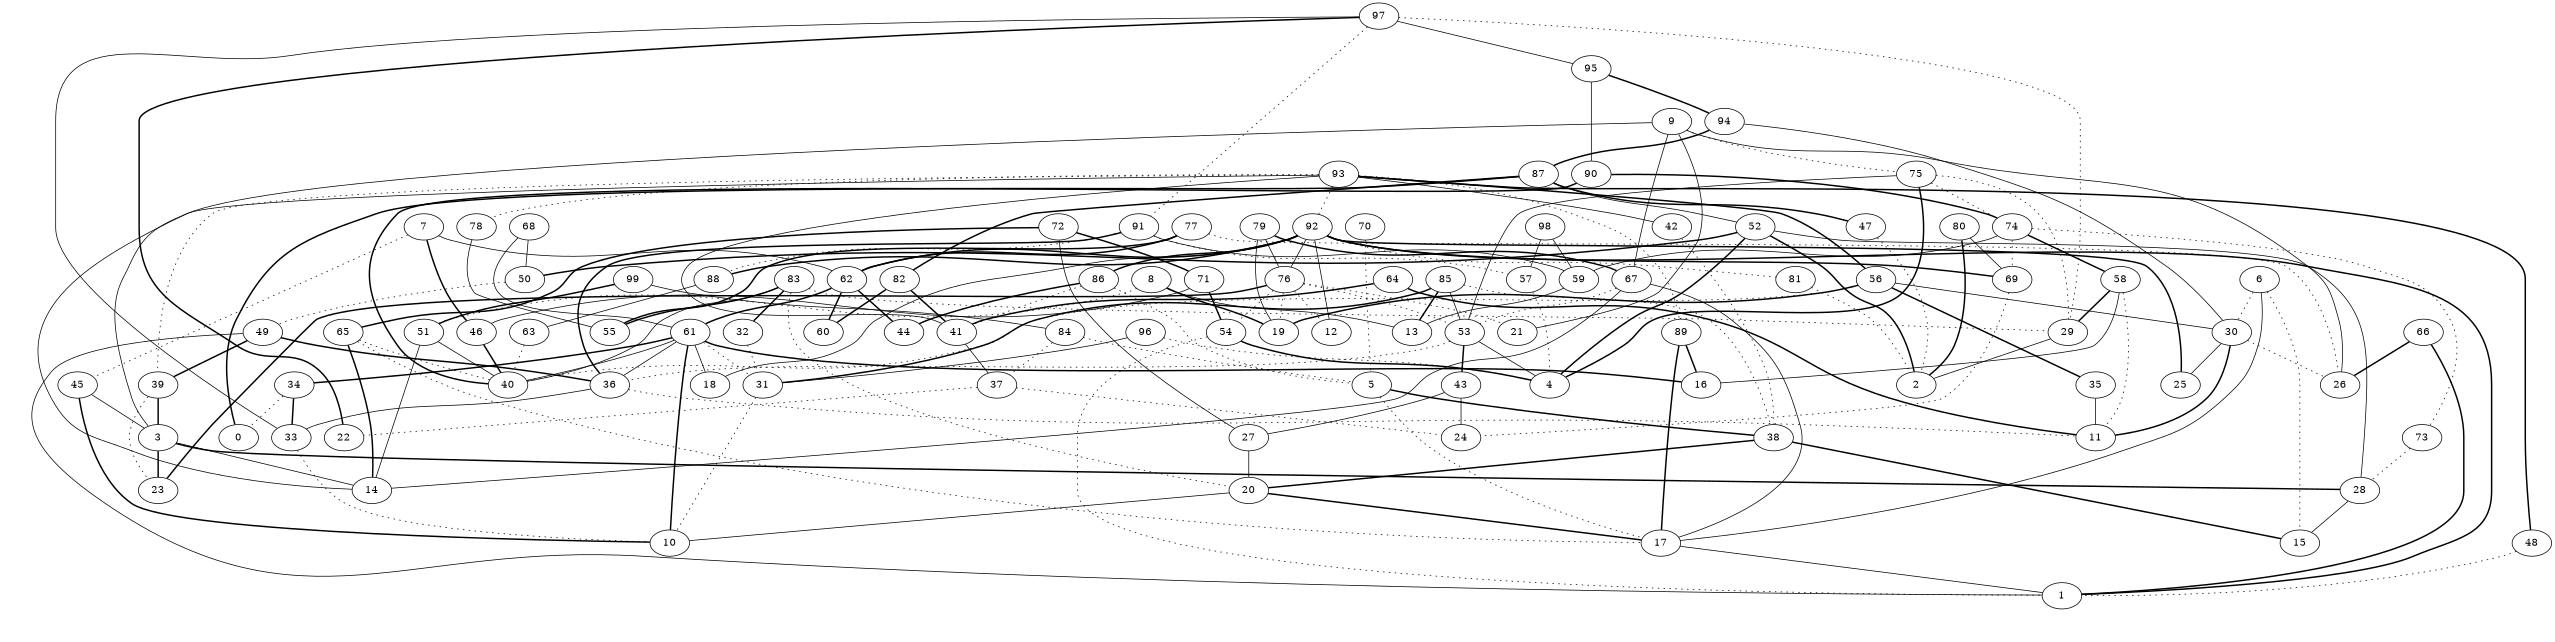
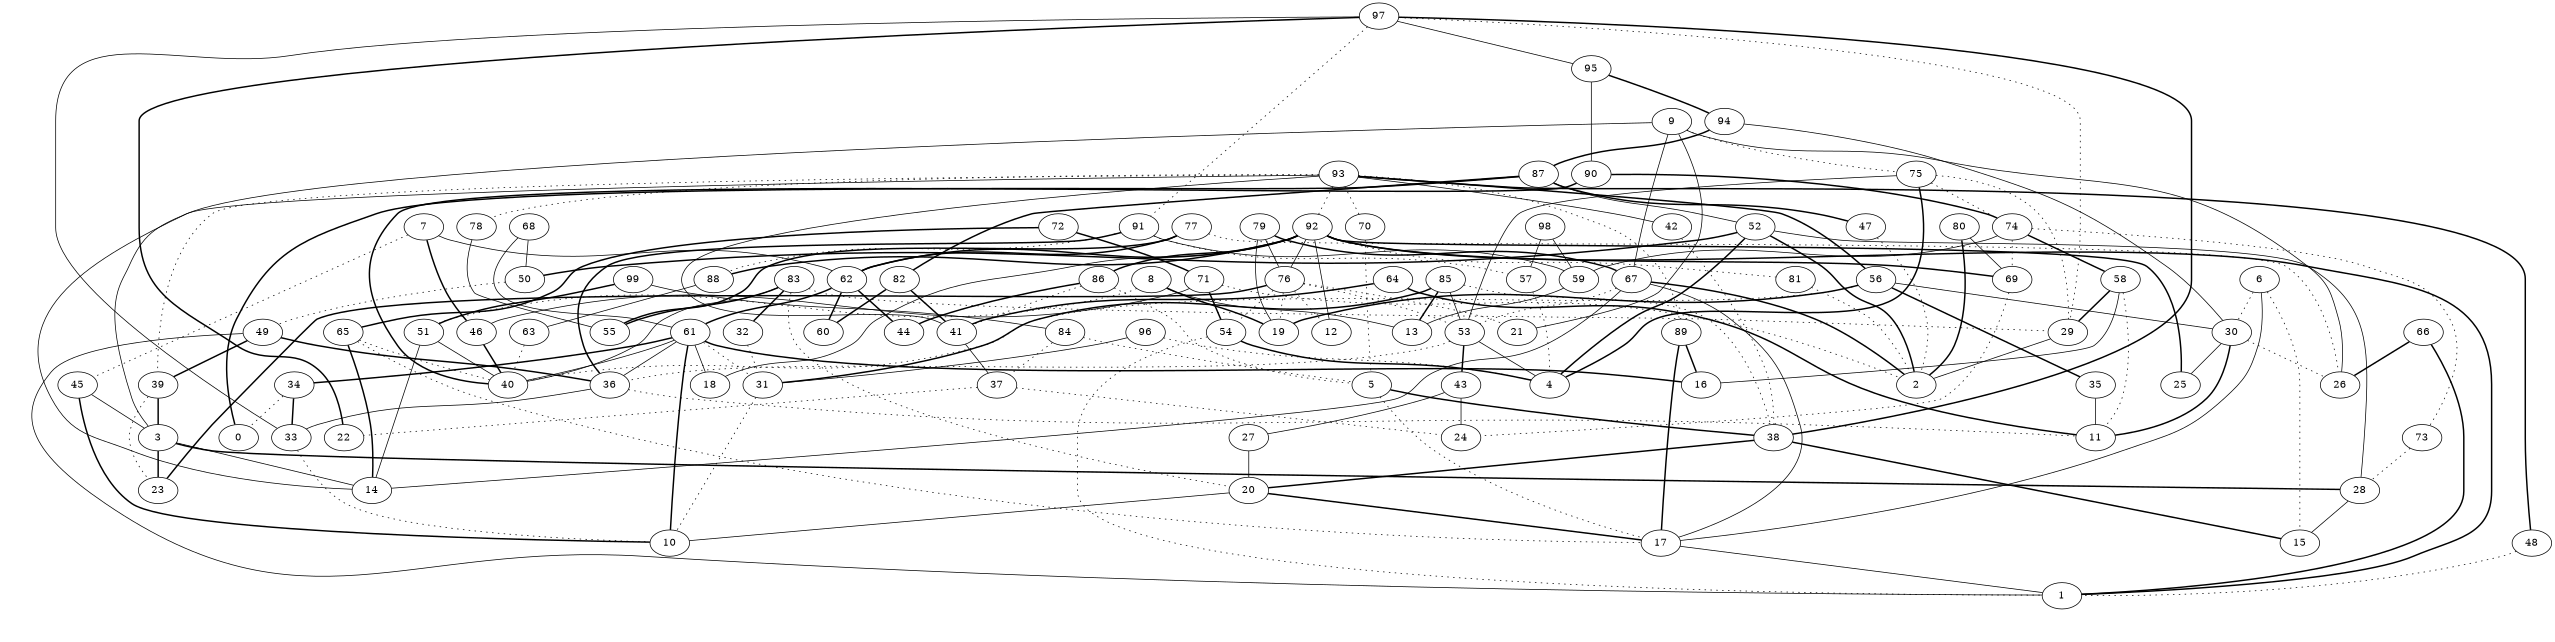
edge "97" -- "38": added
edge "93" -- "70": added
edge "71" -- "2": added
edge "67" -- "2": added
edge "72" -- "27": removed
